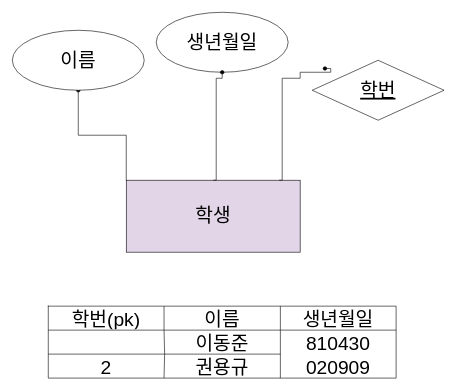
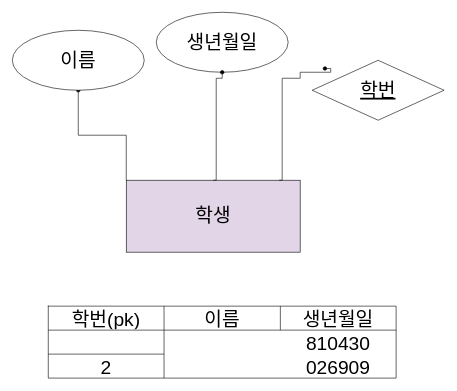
node "이동준": removed
node "권용규": removed
node "020909": label "020909" -> "026909"
